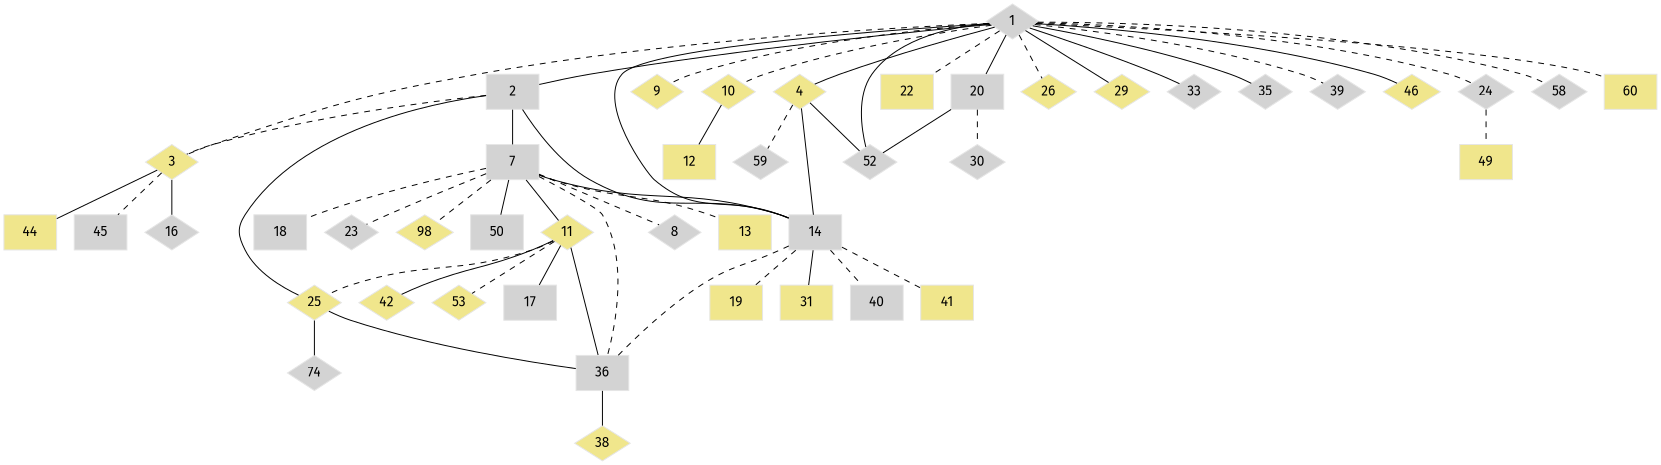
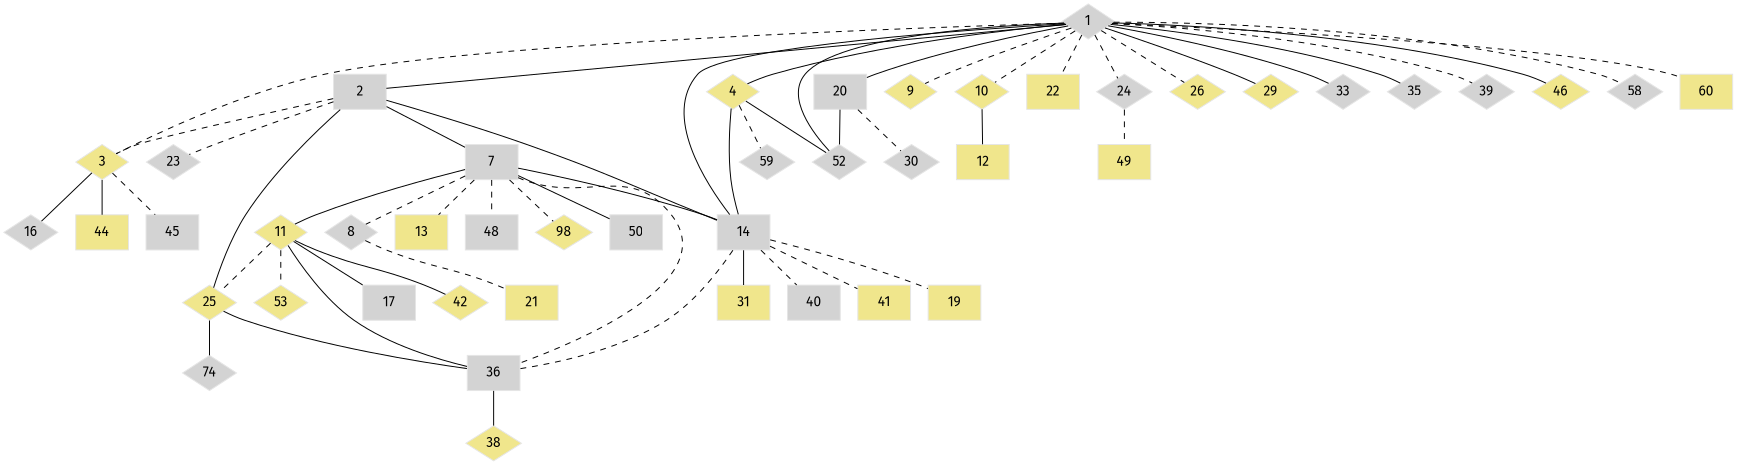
edge "7" -- "23": now "2" -- "23"
node "18": label "18" -> "48"
node "21": added
